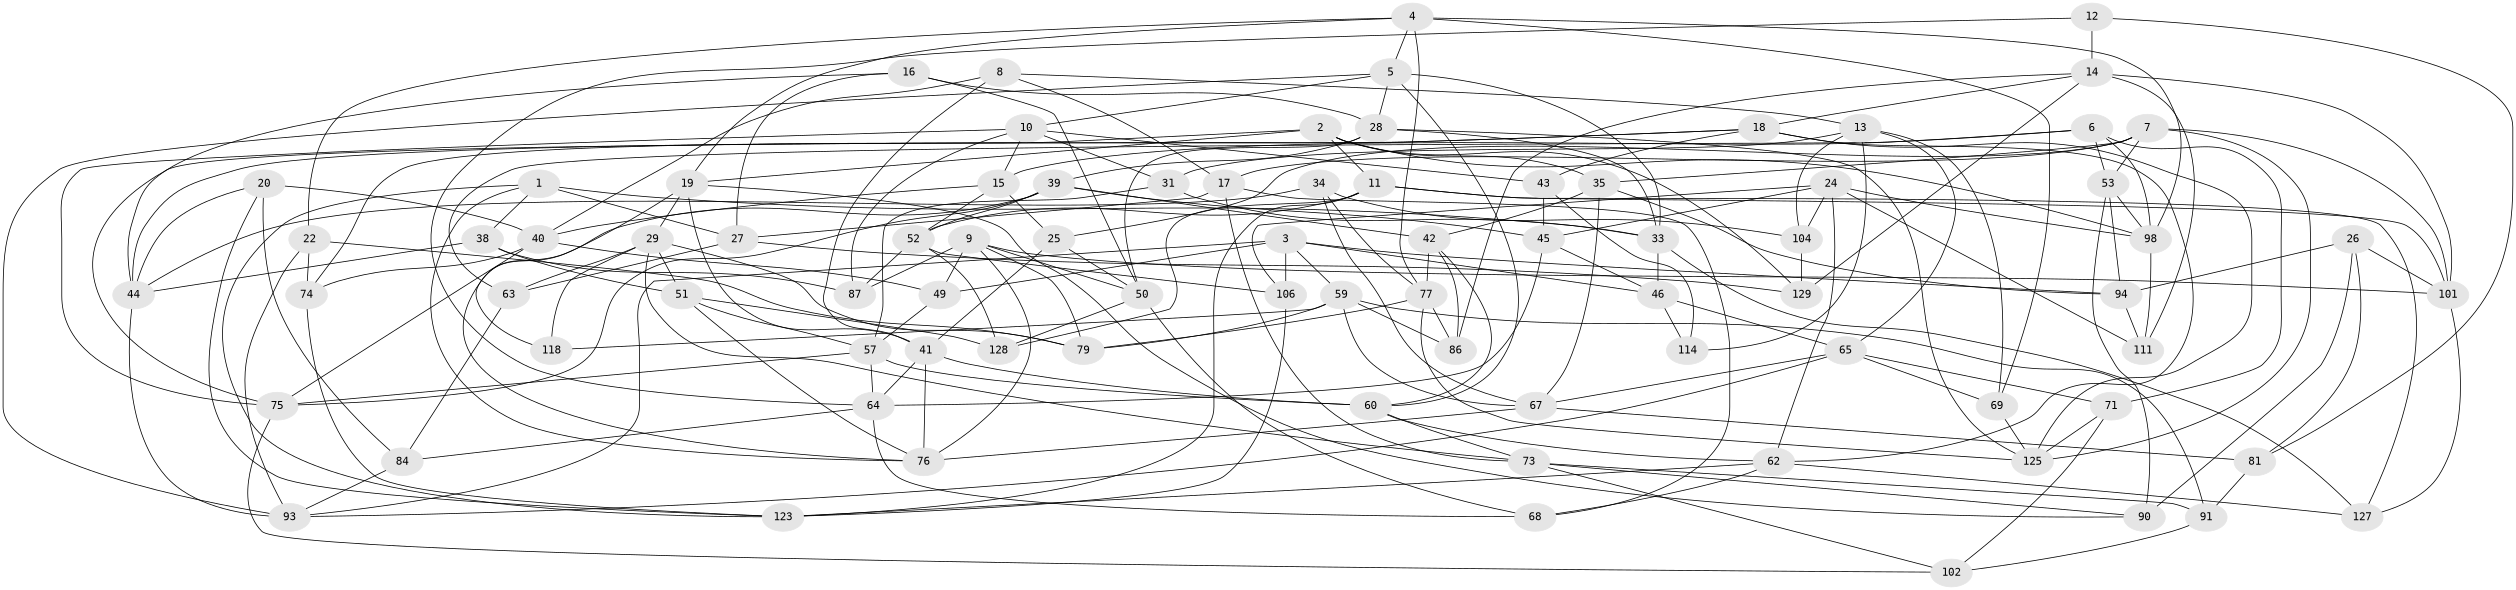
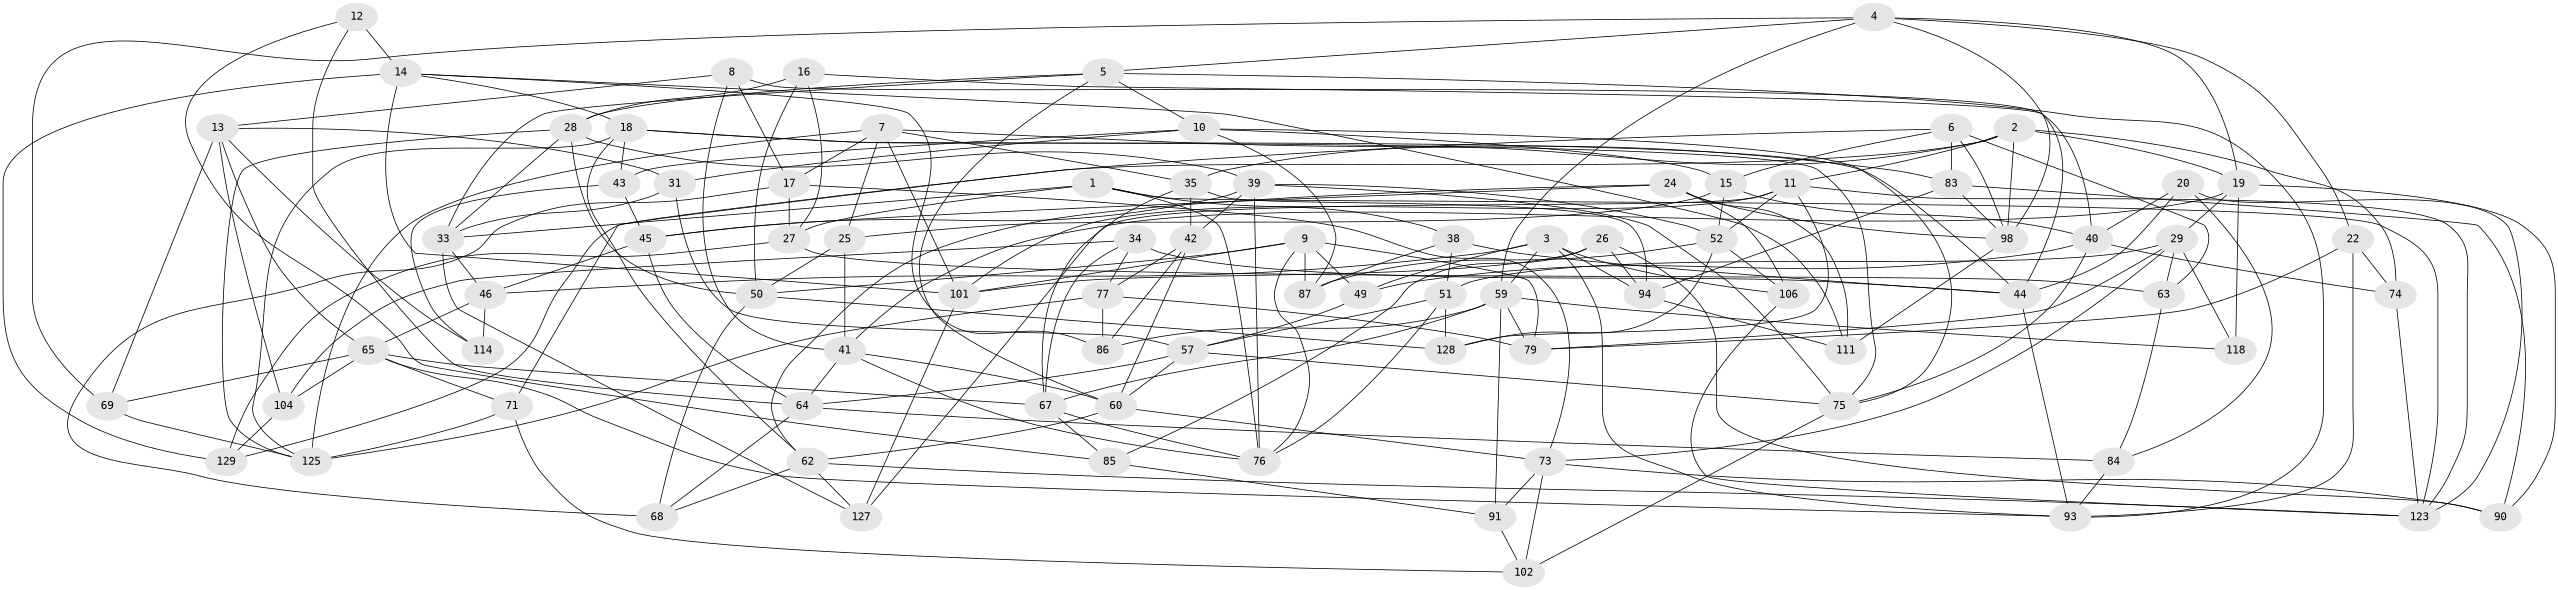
edge "4" -- "77": now "4" -- "59"
node "53": label "53" -> "83"
edge "24" -- "104": now "65" -- "104"
node "81": label "81" -> "85"
